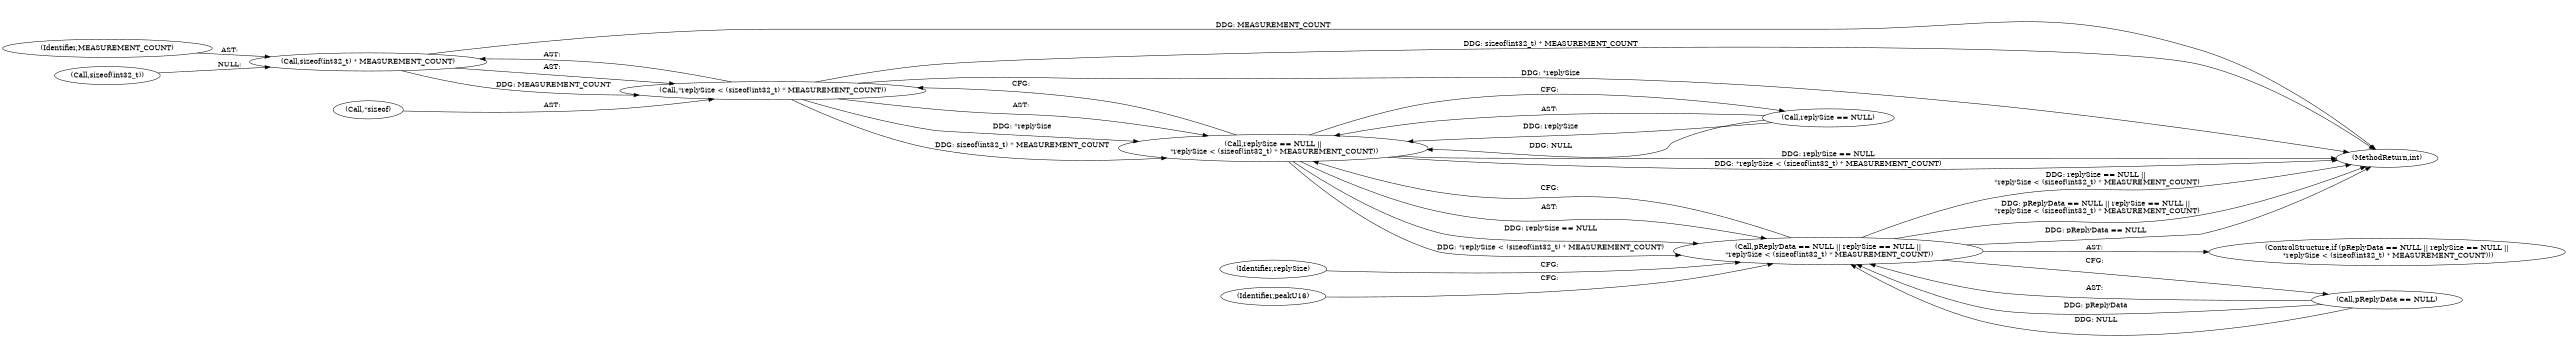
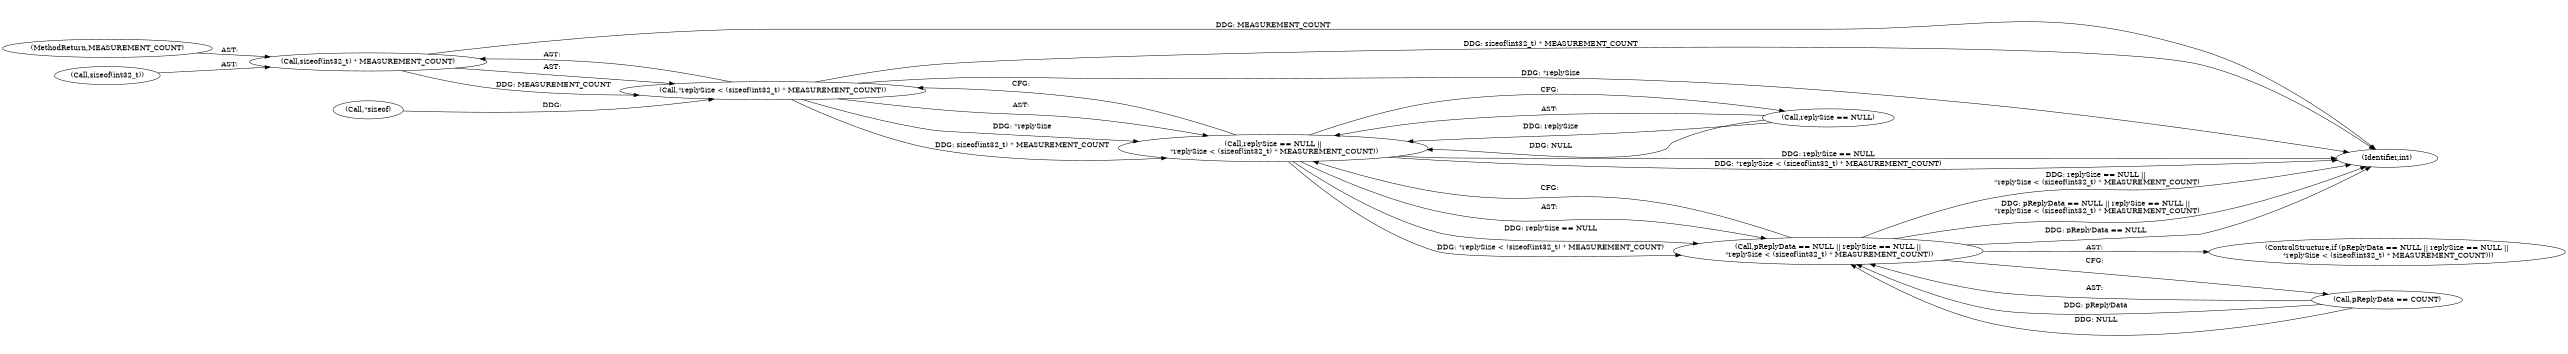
node "(Identifier,MEASUREMENT_COUNT)": label "(Identifier,MEASUREMENT_COUNT)" -> "(MethodReturn,MEASUREMENT_COUNT)"
edge "(Call,sizeof(int32_t))" -> "(Call,sizeof(int32_t) * MEASUREMENT_COUNT)": label "NULL: " -> "AST: "
edge "(Call,*sizeof)" -> "(Call,*replySize < (sizeof(int32_t) * MEASUREMENT_COUNT))": label "AST: " -> "DDG: "
node "(MethodReturn,int)": label "(MethodReturn,int)" -> "(Identifier,int)"
node "(Identifier,replySize)": removed
node "(Identifier,peakU16)": removed
node "(Call,pReplyData == NULL)": label "(Call,pReplyData == NULL)" -> "(Call,pReplyData == COUNT)"
